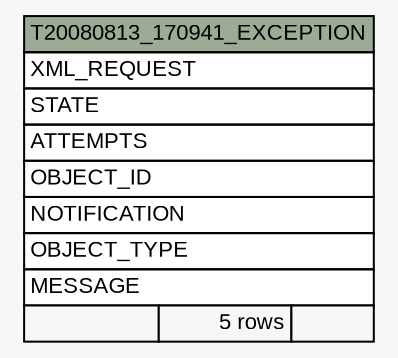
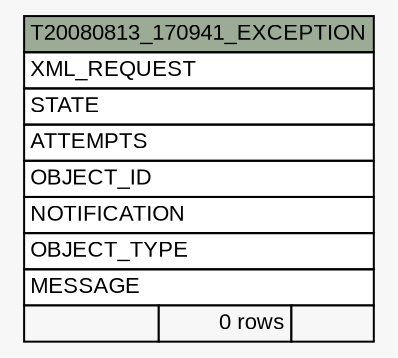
node "T20080813_170941_EXCEPTION": text "5 rows" -> "0 rows"
